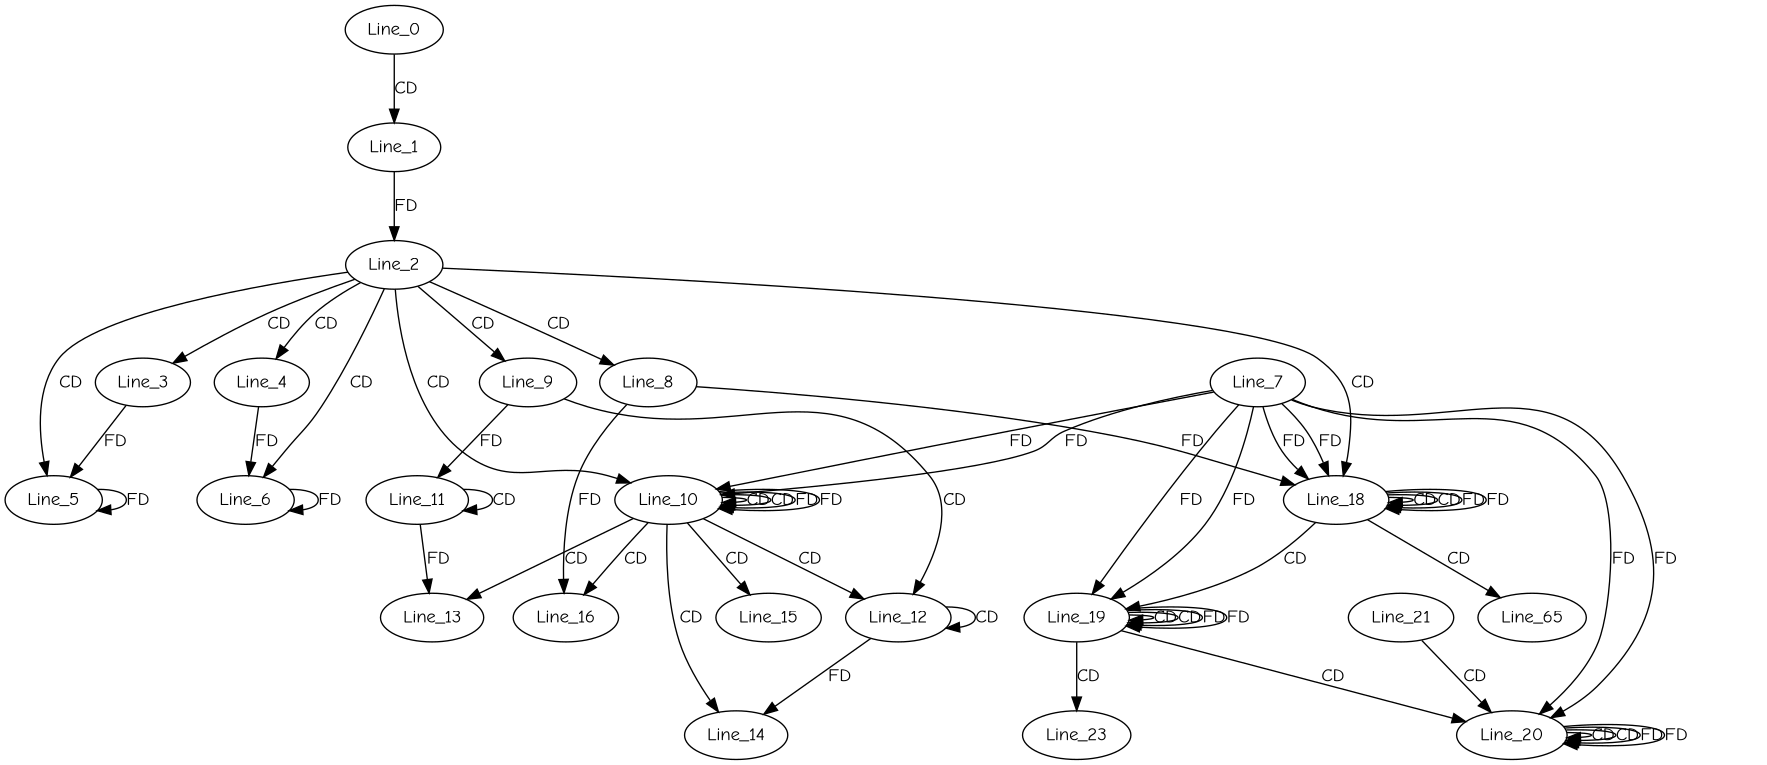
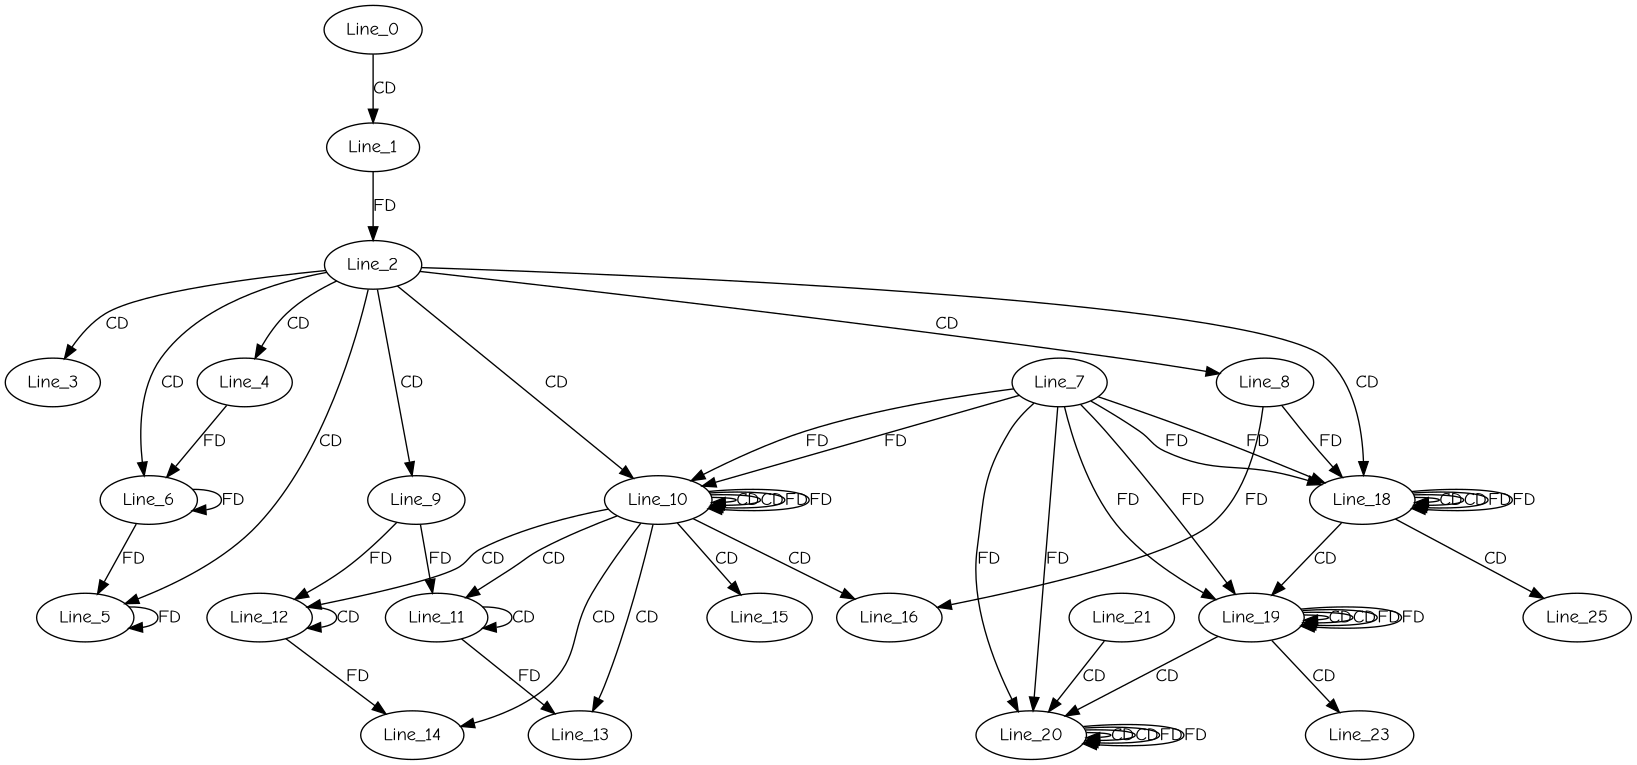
edge "Line_3" -> "Line_5": now "Line_6" -> "Line_5"
edge "Line_9" -> "Line_12": label "CD" -> "FD"
edge "Line_10" -> "Line_11": added, label "CD"
node "Line_65": label "Line_65" -> "Line_25"
